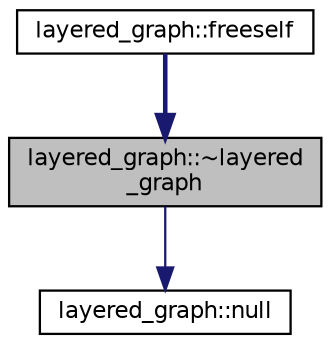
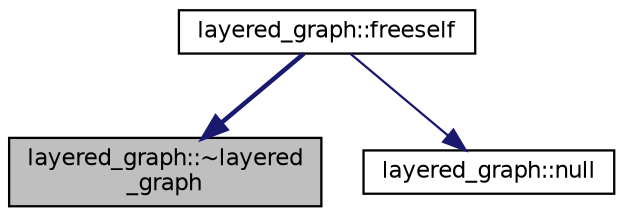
edge "layered_graph::~layered _graph" -> "layered_graph::null": now "layered_graph::freeself" -> "layered_graph::null"
